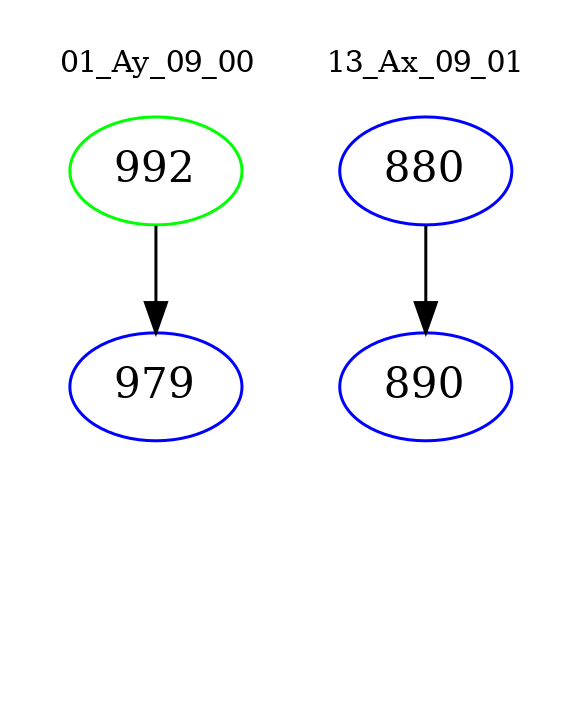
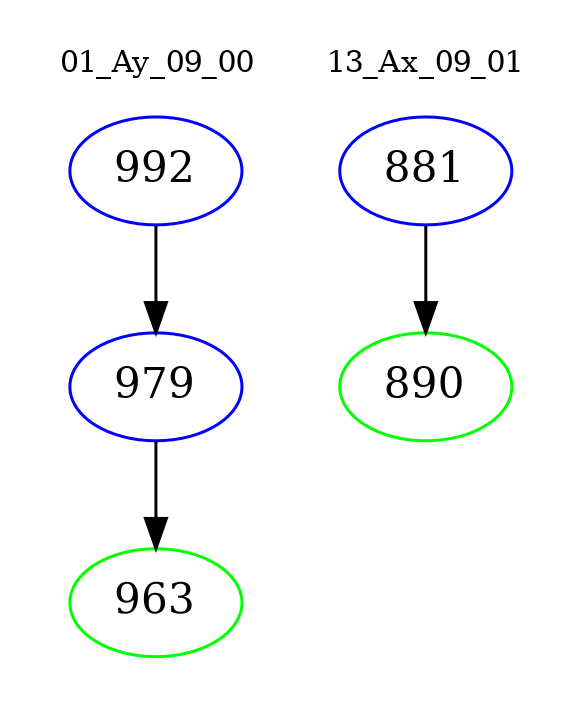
node "992": color green -> blue
node "880": label "880" -> "881"
node "890": color blue -> green
node "963": added
